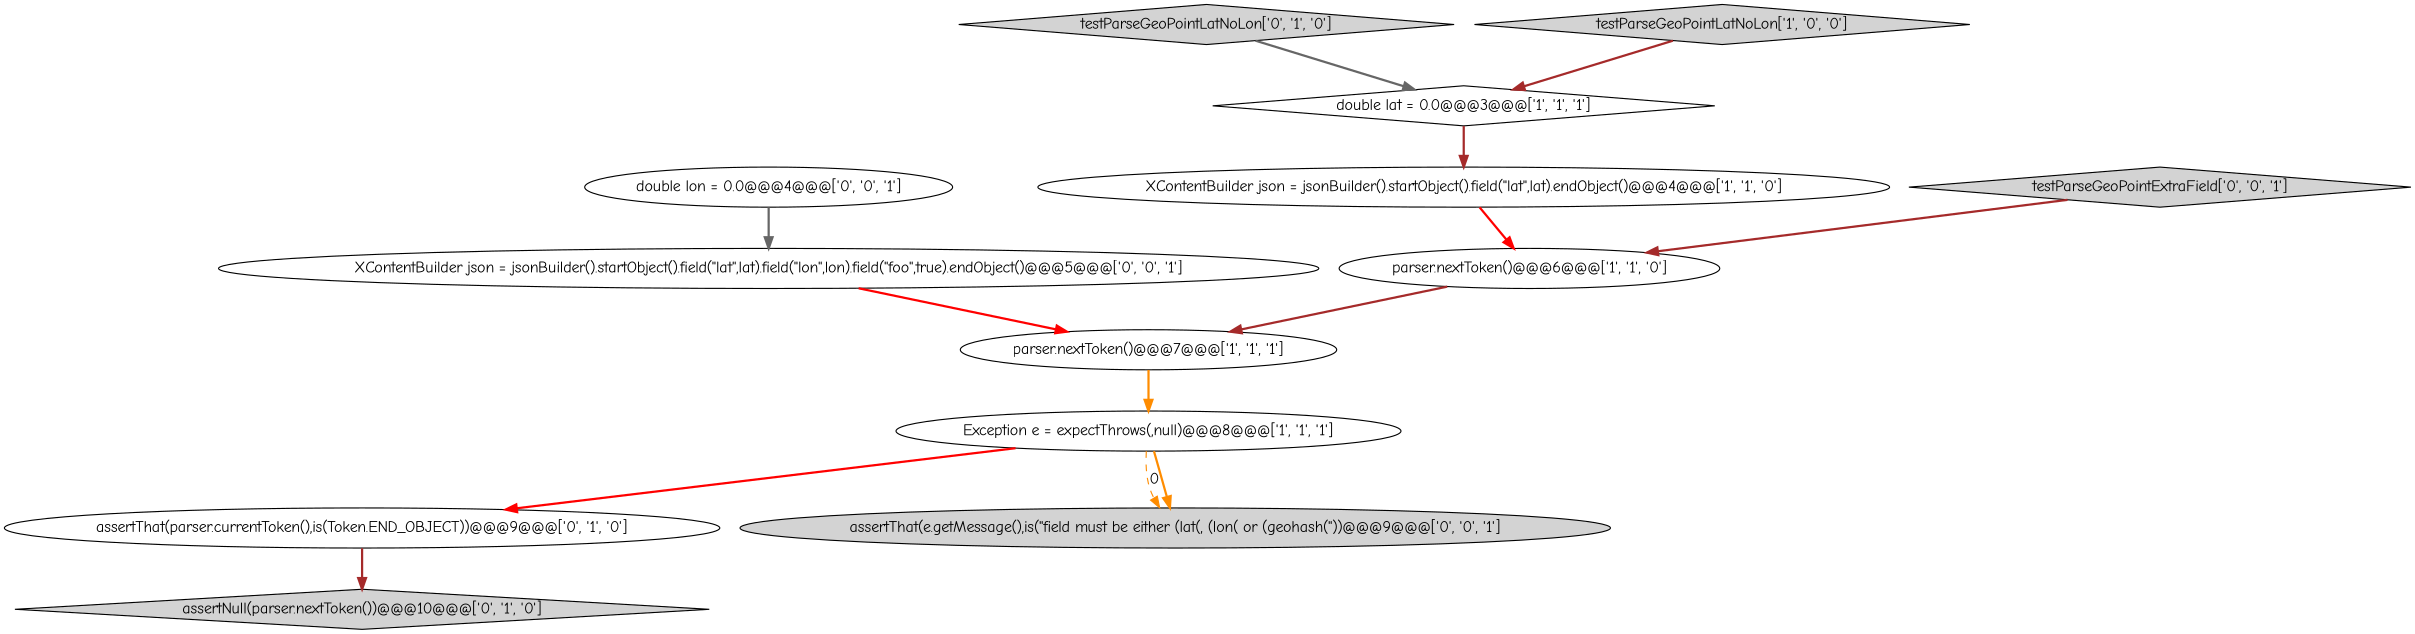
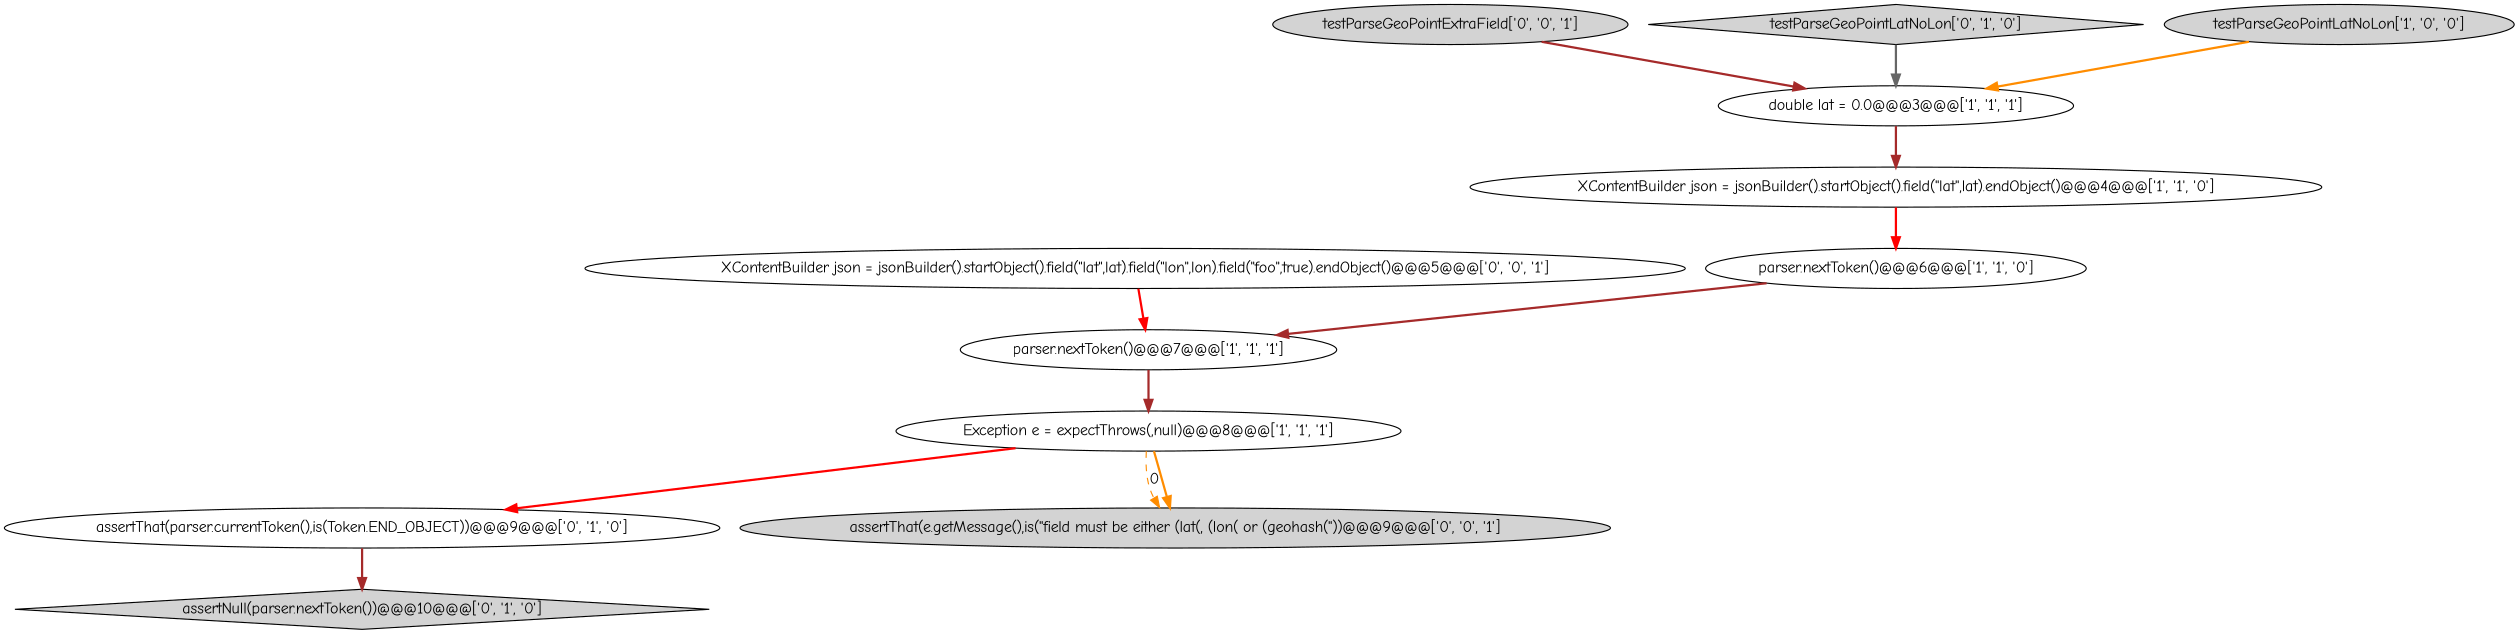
node "testParseGeoPointLatNoLon['1', '0', '0']": shape diamond -> ellipse
edge "testParseGeoPointLatNoLon['1', '0', '0']" -> "double lat = 0.0@@@3@@@['1', '1', '1']": color brown -> darkorange
node "double lat = 0.0@@@3@@@['1', '1', '1']": shape diamond -> ellipse
node "double lon = 0.0@@@4@@@['0', '0', '1']": removed
node "testParseGeoPointExtraField['0', '0', '1']": shape diamond -> ellipse
edge "testParseGeoPointExtraField['0', '0', '1']" -> "parser.nextToken()@@@6@@@['1', '1', '0']": now "testParseGeoPointExtraField['0', '0', '1']" -> "double lat = 0.0@@@3@@@['1', '1', '1']"
edge "parser.nextToken()@@@7@@@['1', '1', '1']" -> "Exception e = expectThrows(,null)@@@8@@@['1', '1', '1']": color darkorange -> brown
